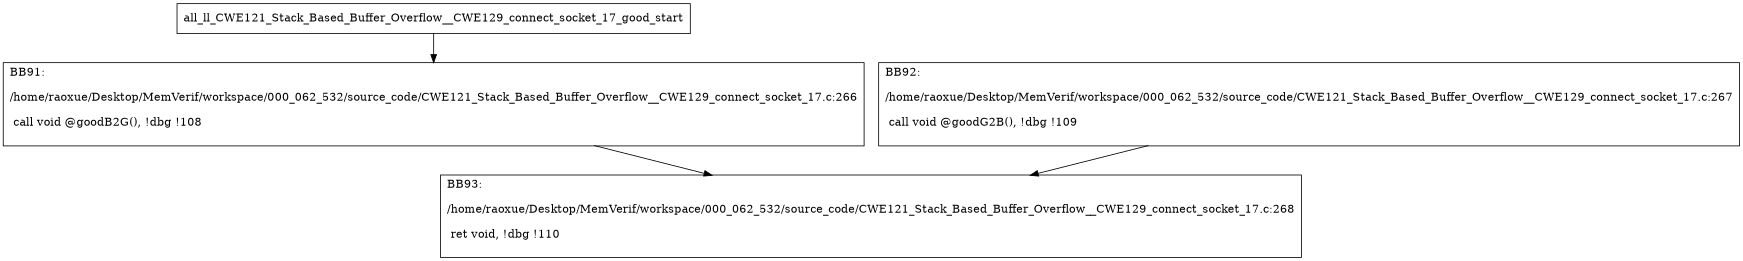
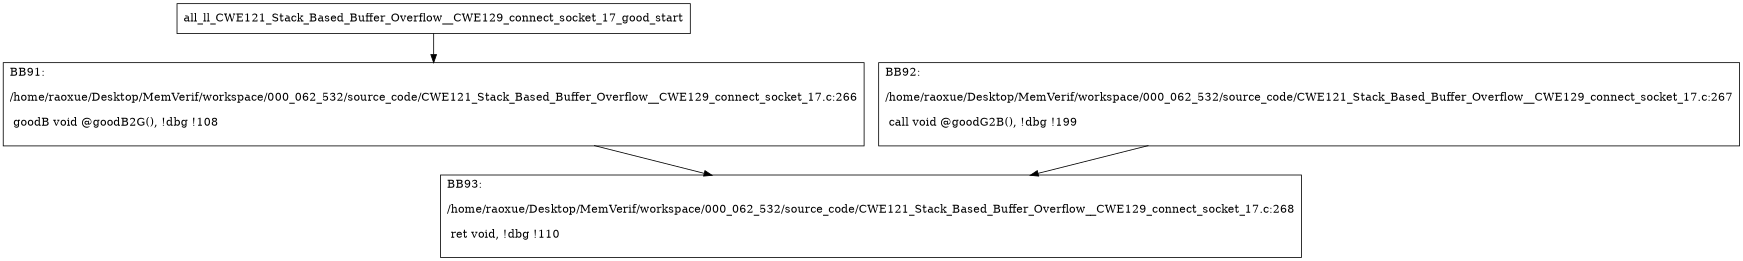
node "BB91:": text "call void @goodB2G(), !dbg !108" -> "goodB void @goodB2G(), !dbg !108"
node "BB92:": text "call void @goodG2B(), !dbg !109" -> "call void @goodG2B(), !dbg !199"
